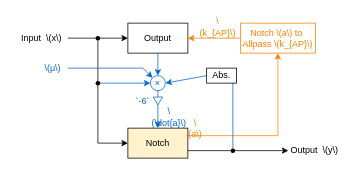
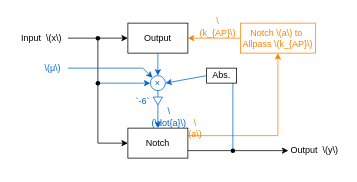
node "Notch": fillcolor #fff2cc -> #ffffff
